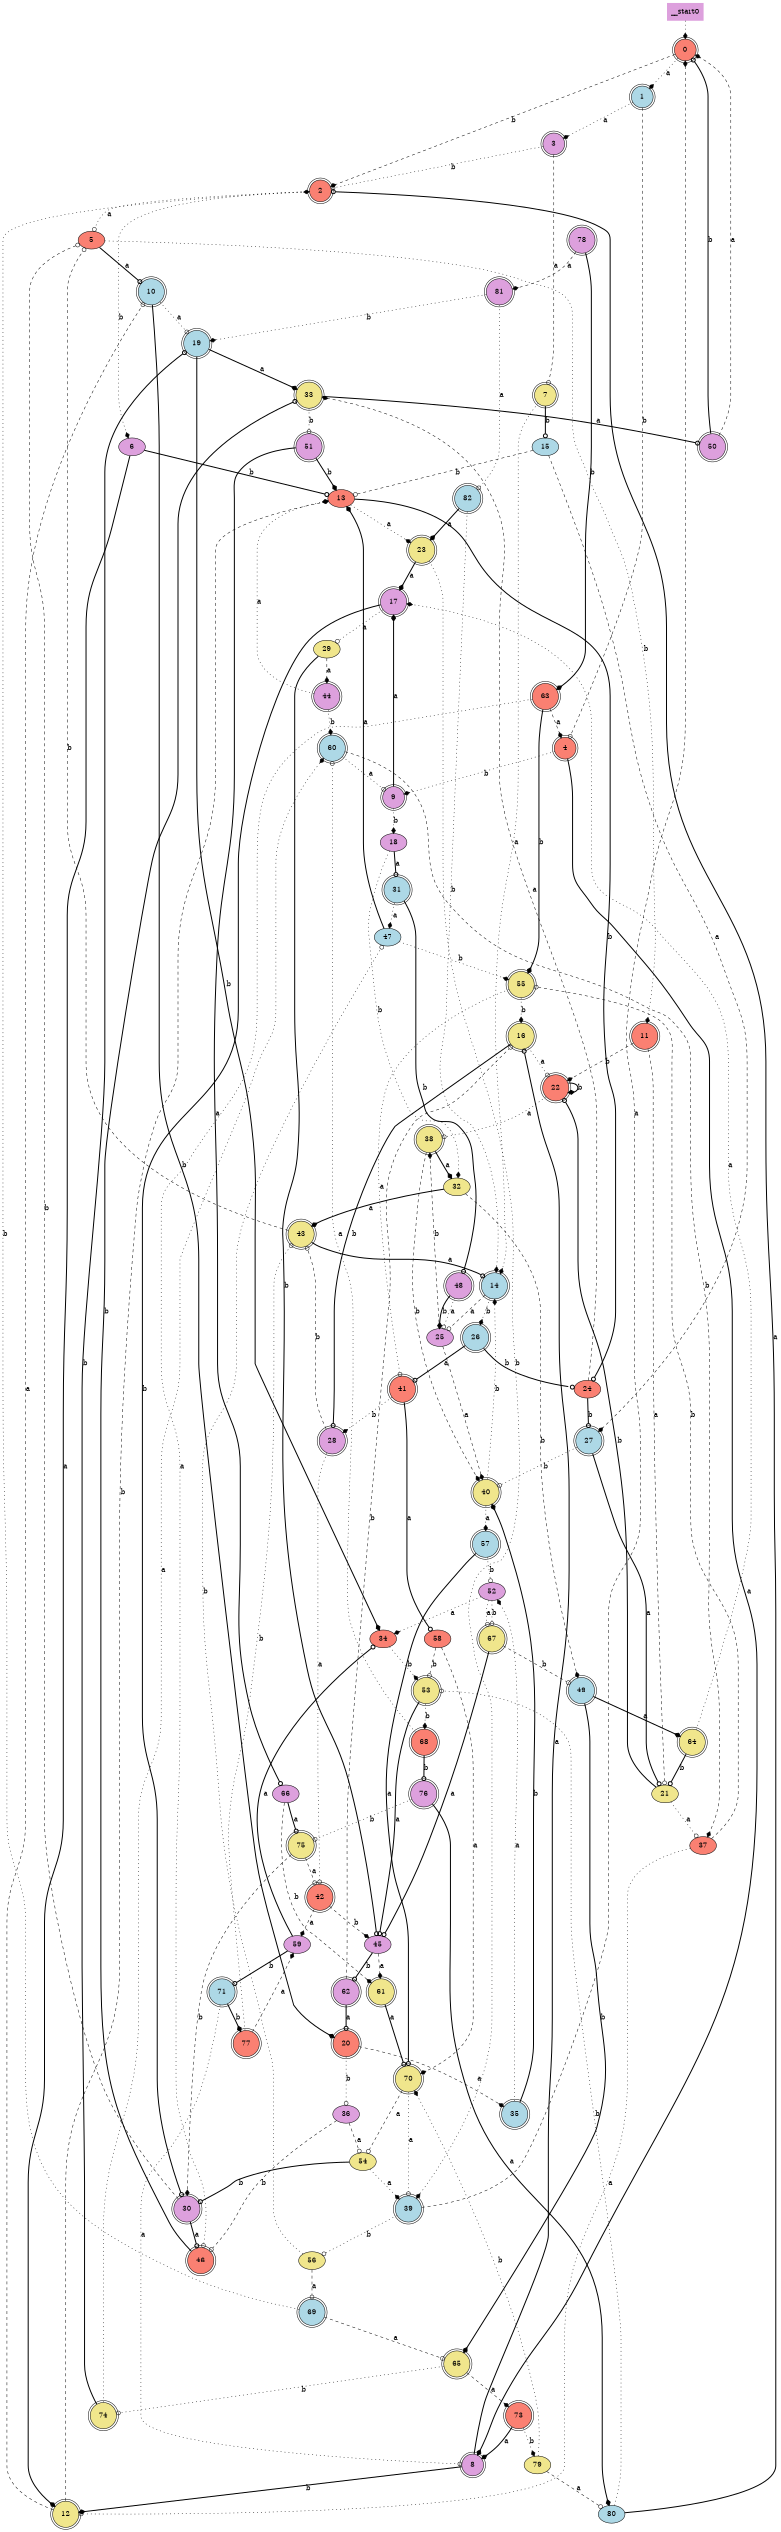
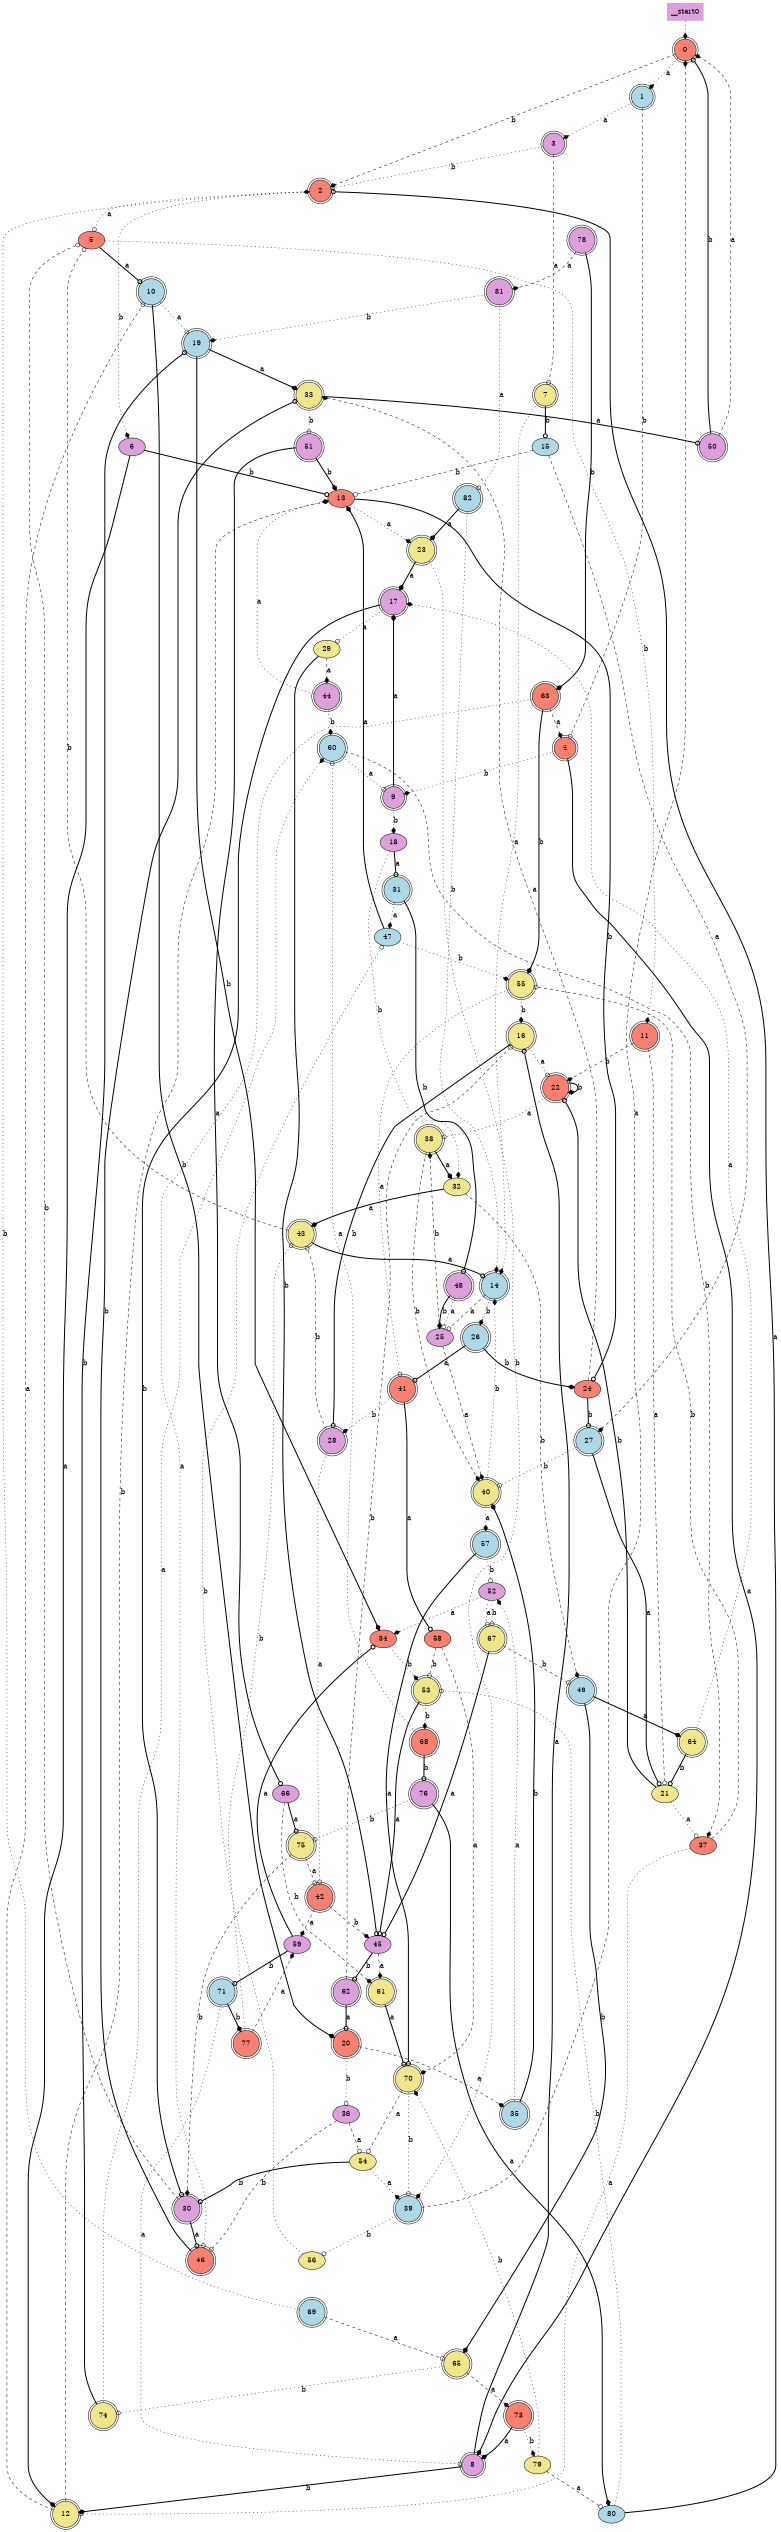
edge "26" -> "24": arrowhead odot -> diamond
edge "70" -> "39": label "a" -> "b"
edge "56" -> "69": removed, label "a"
